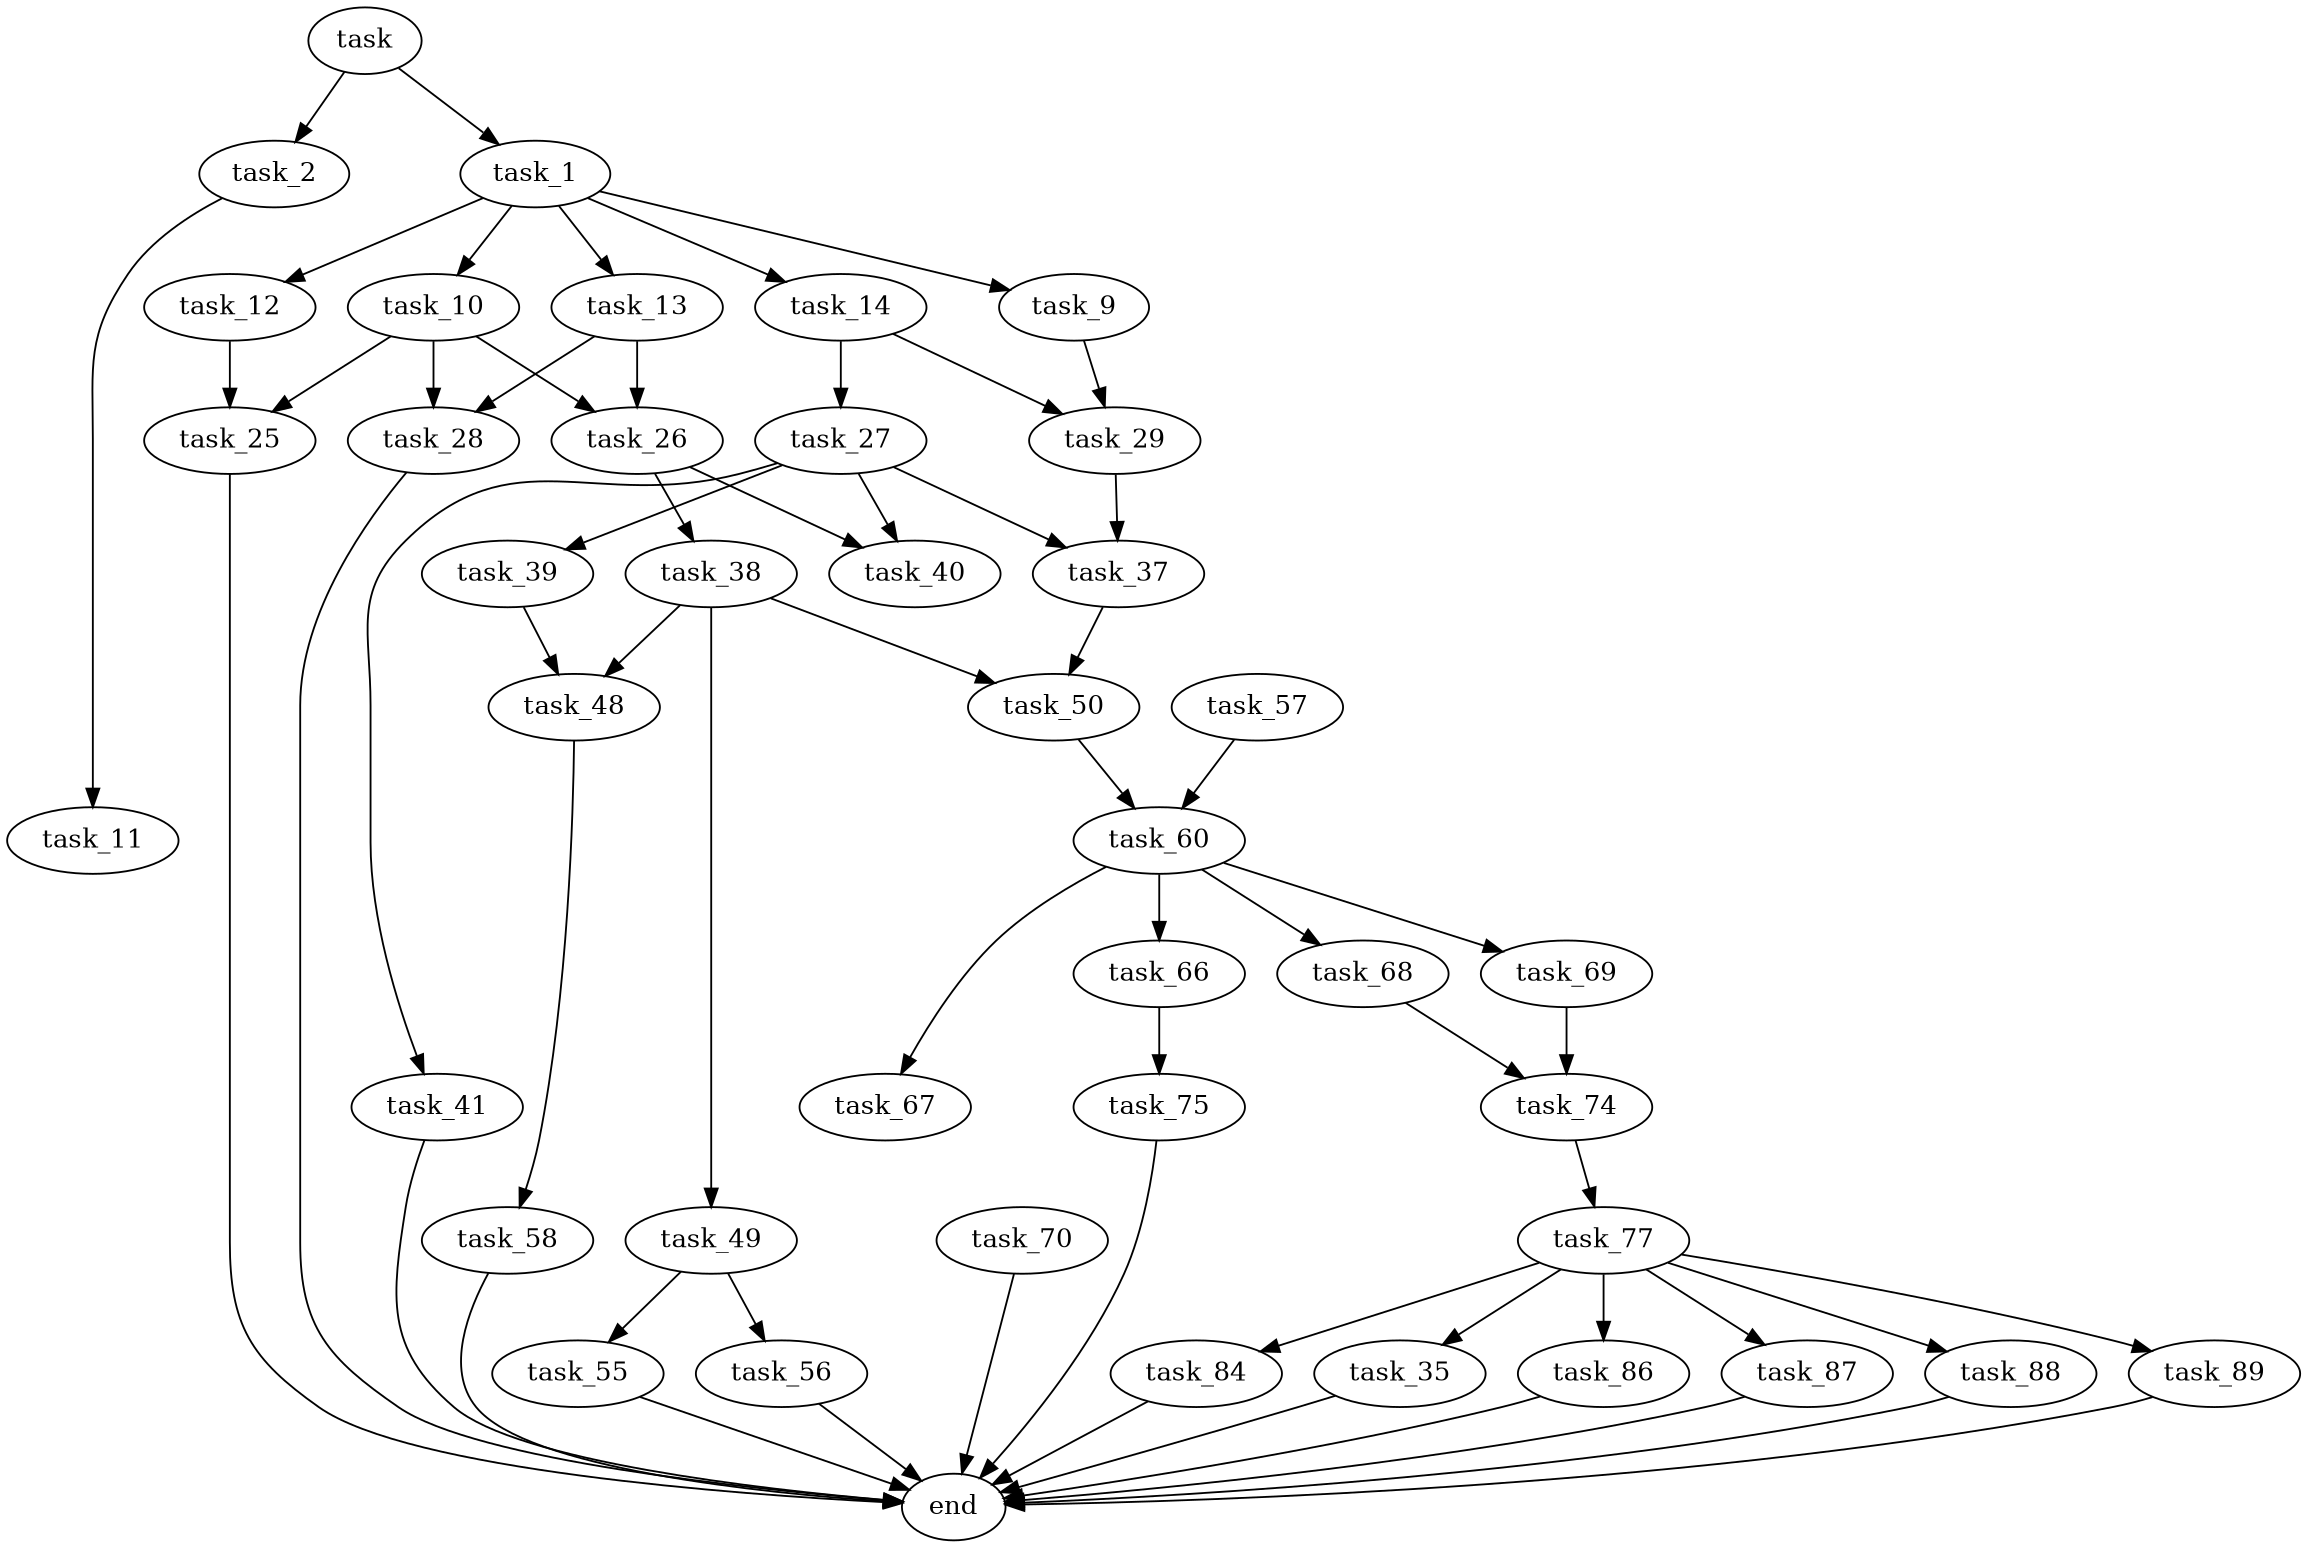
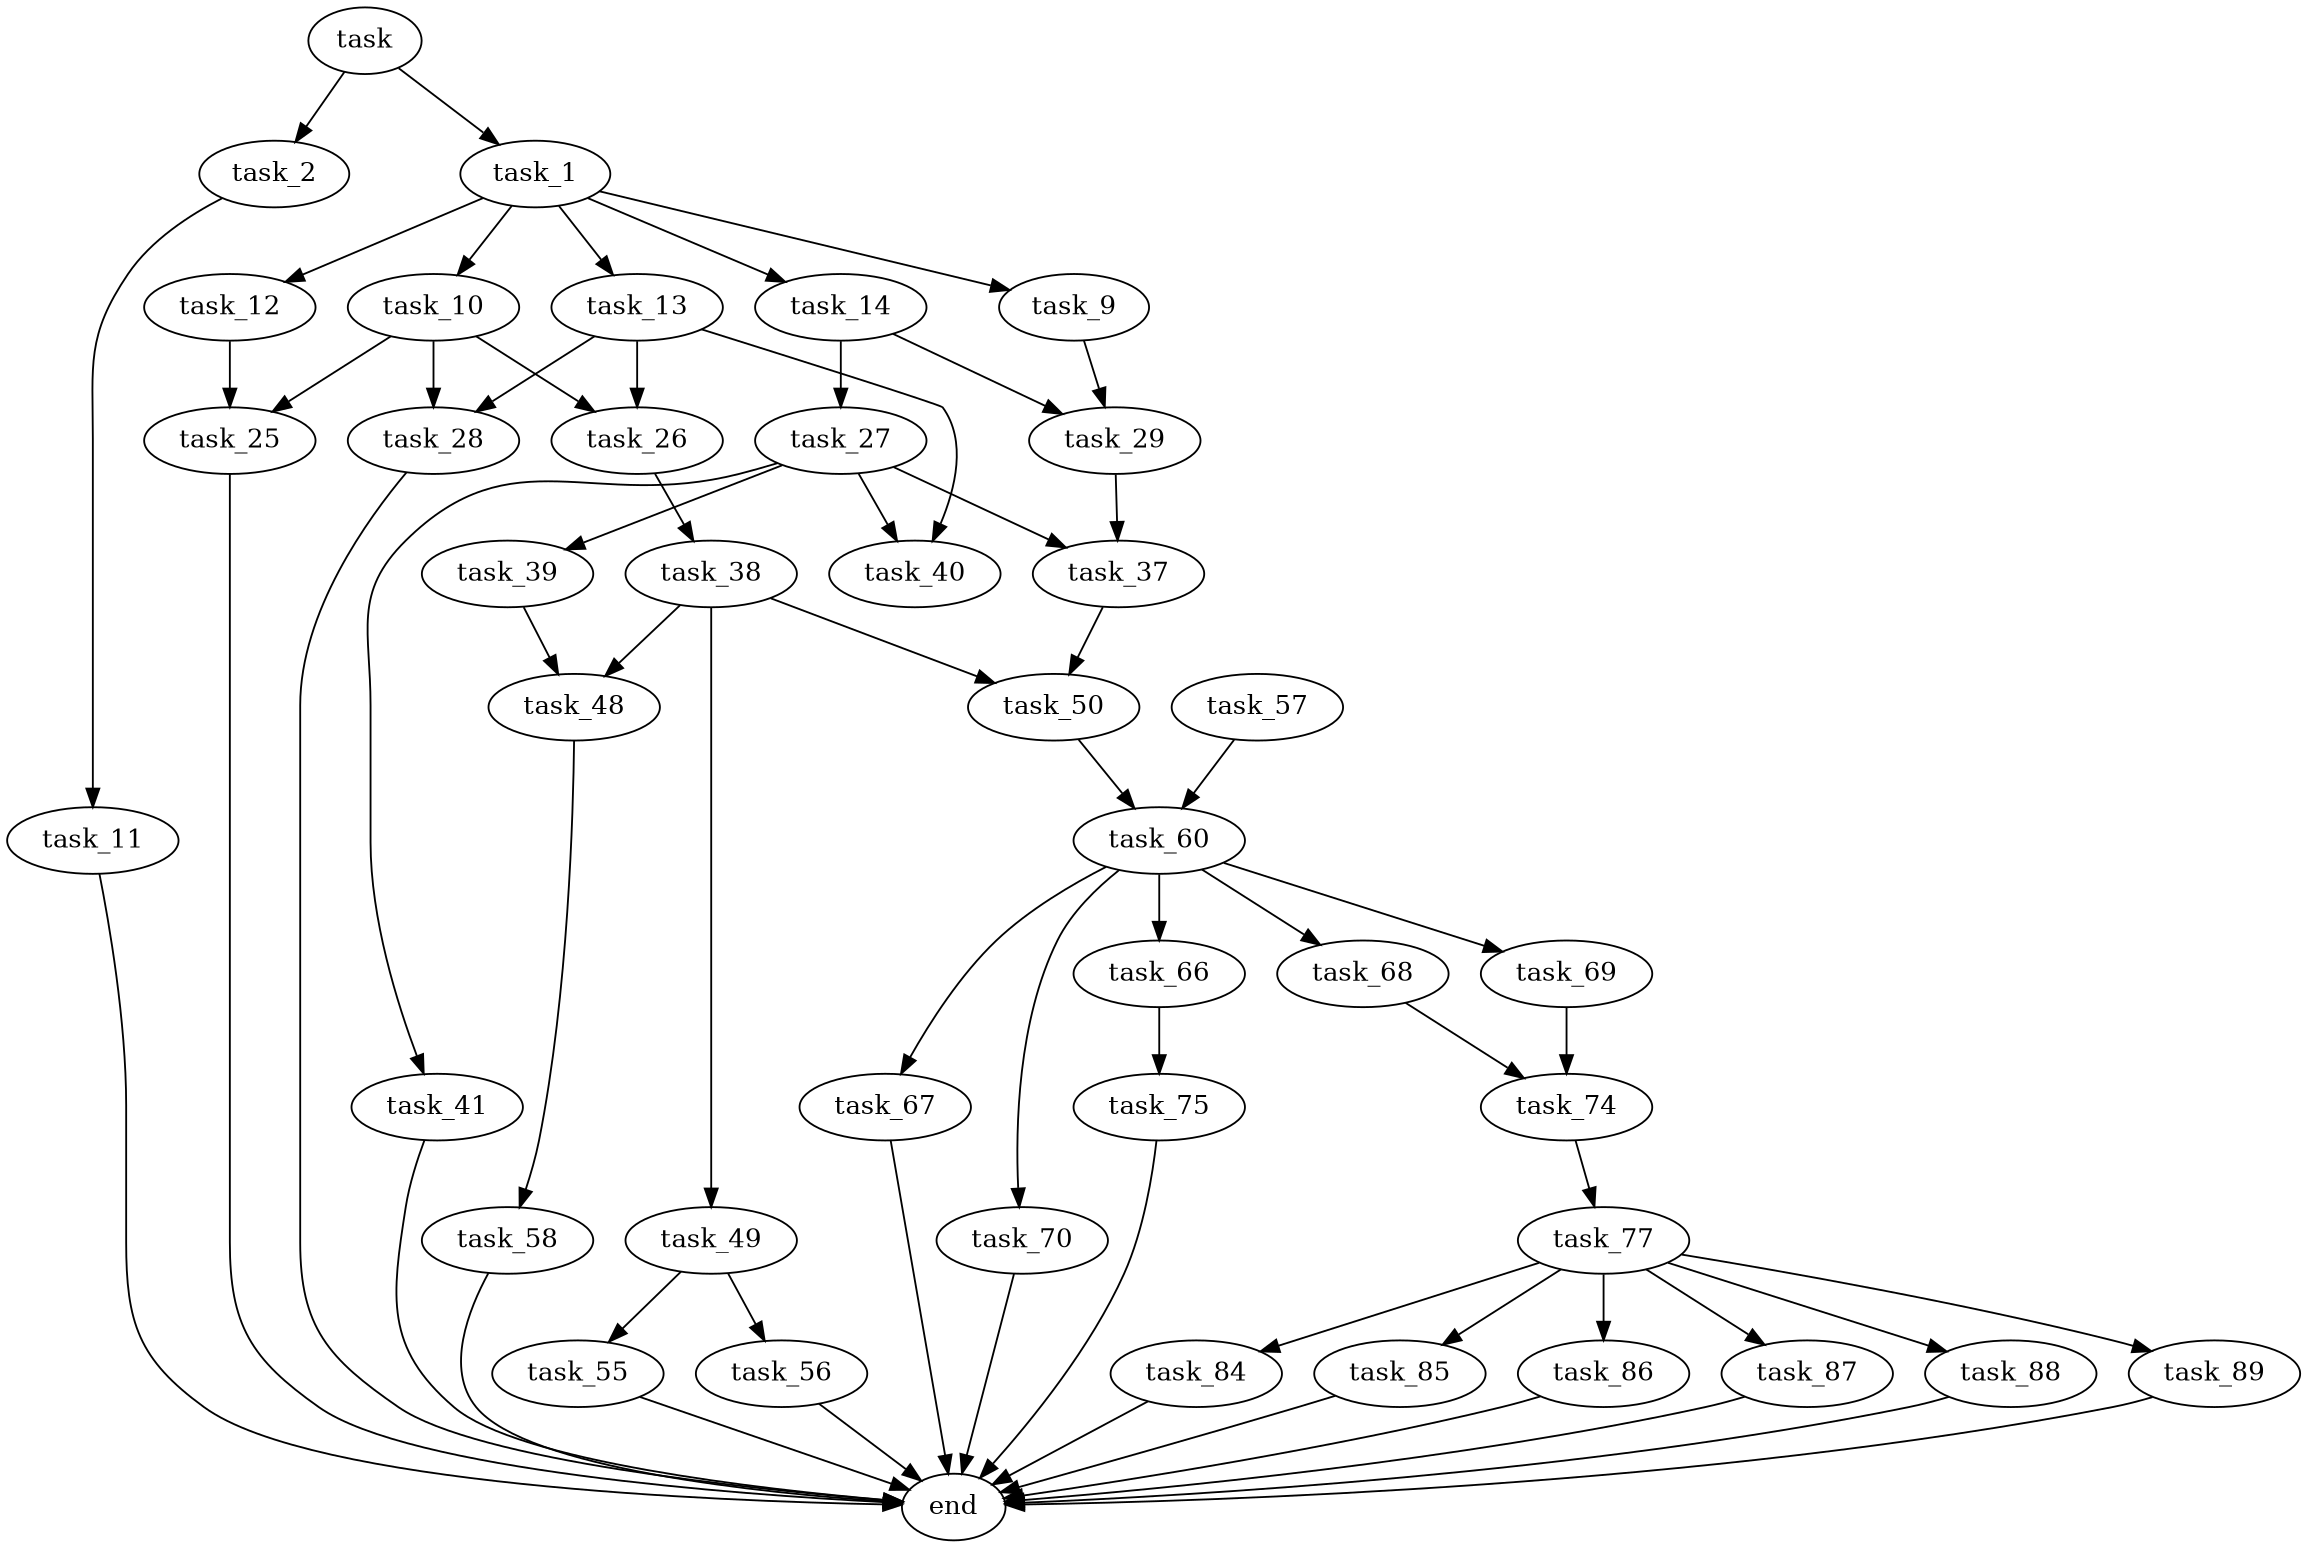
edge "task_26" -> "task_40": now "task_13" -> "task_40"
edge "task_60" -> "task_70": added
edge "task_67" -> "end": added
node "task_35": label "task_35" -> "task_85"
edge "task_11" -> "end": added
